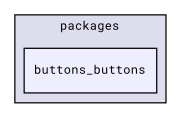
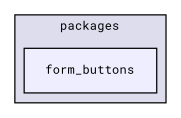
node "buttons_buttons": label "buttons_buttons" -> "form_buttons"
